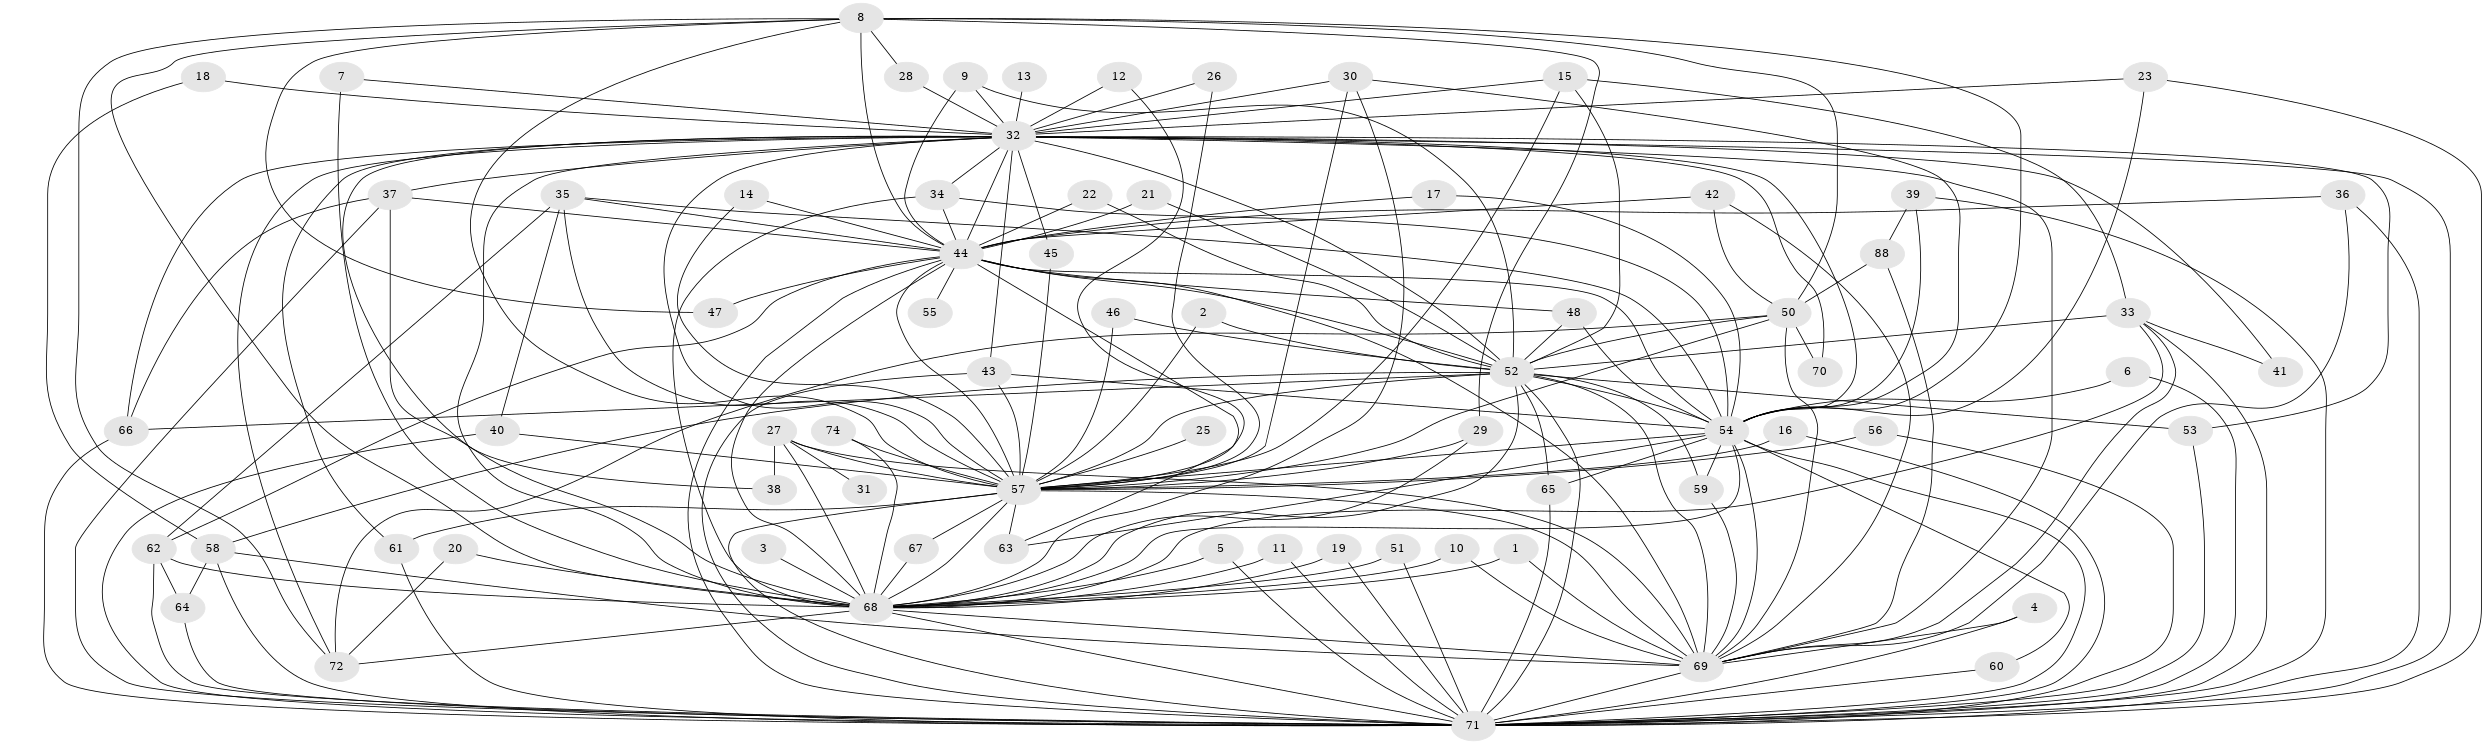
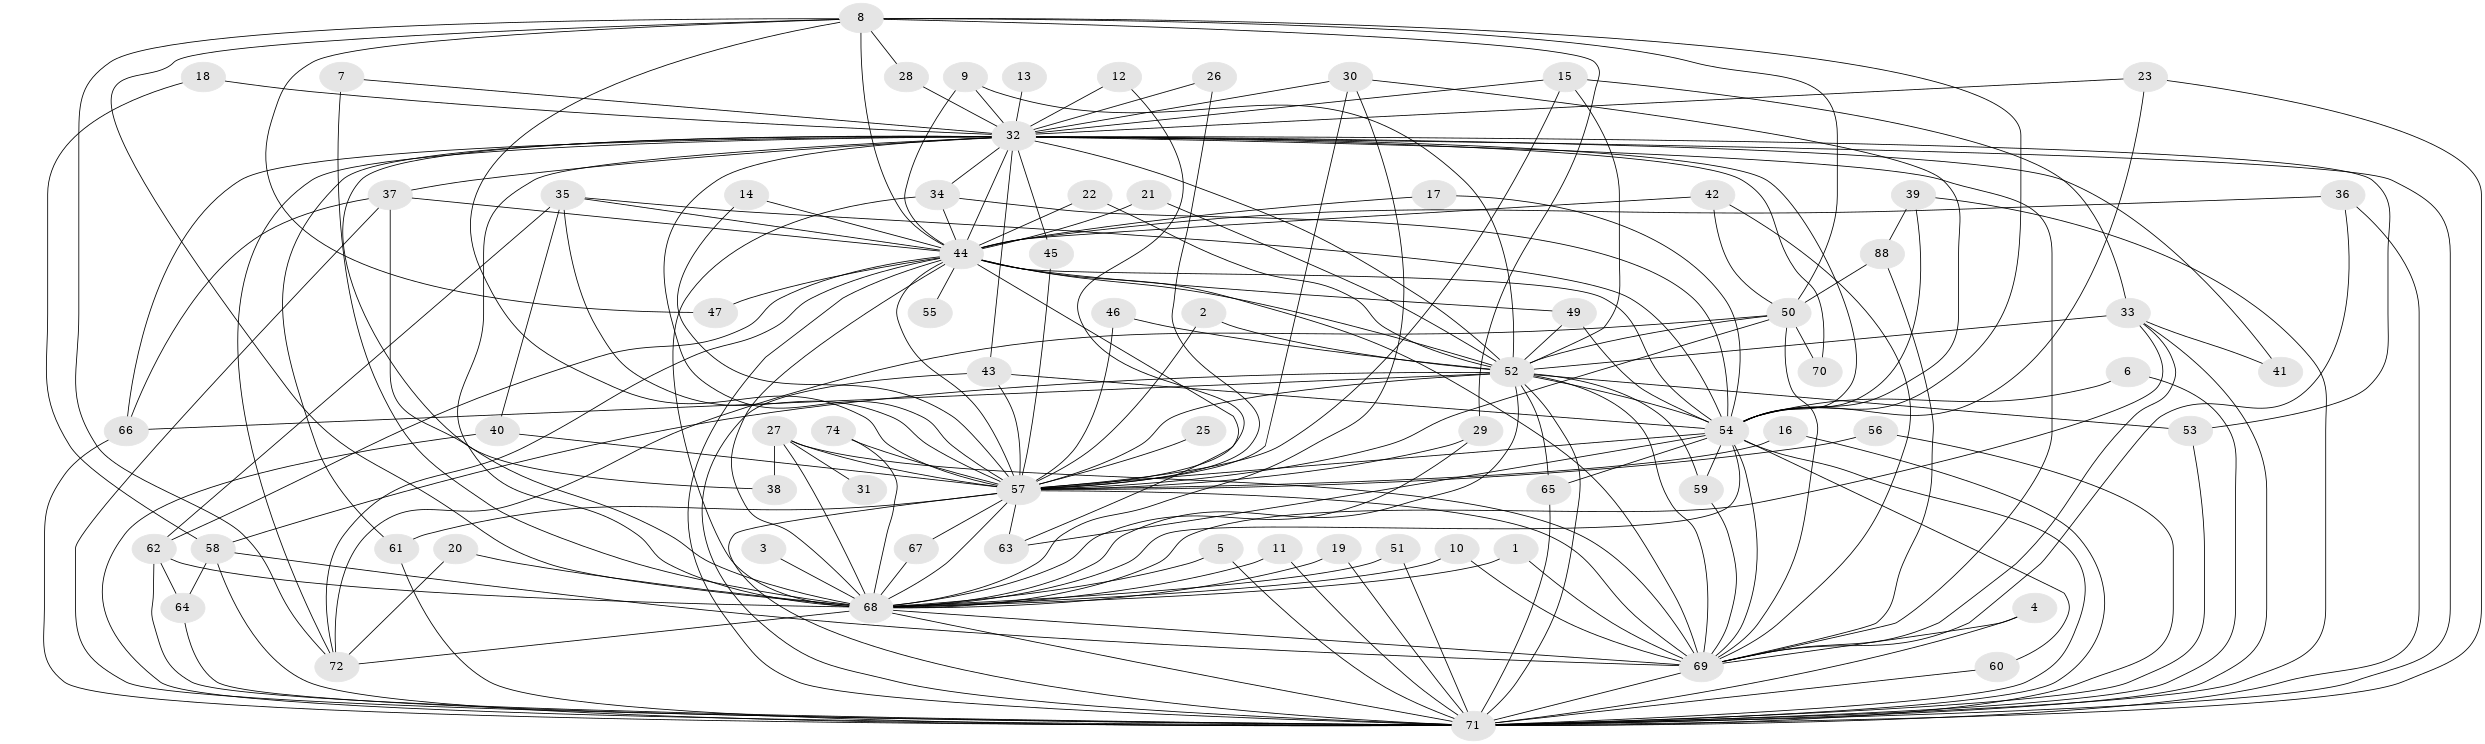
node "48": label "48" -> "49"
edge "44" -- "72": added
